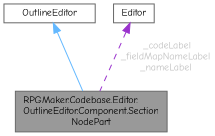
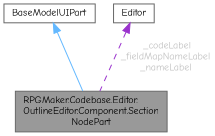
node "OutlineEditor": label "OutlineEditor" -> "BaseModelUIPart"
